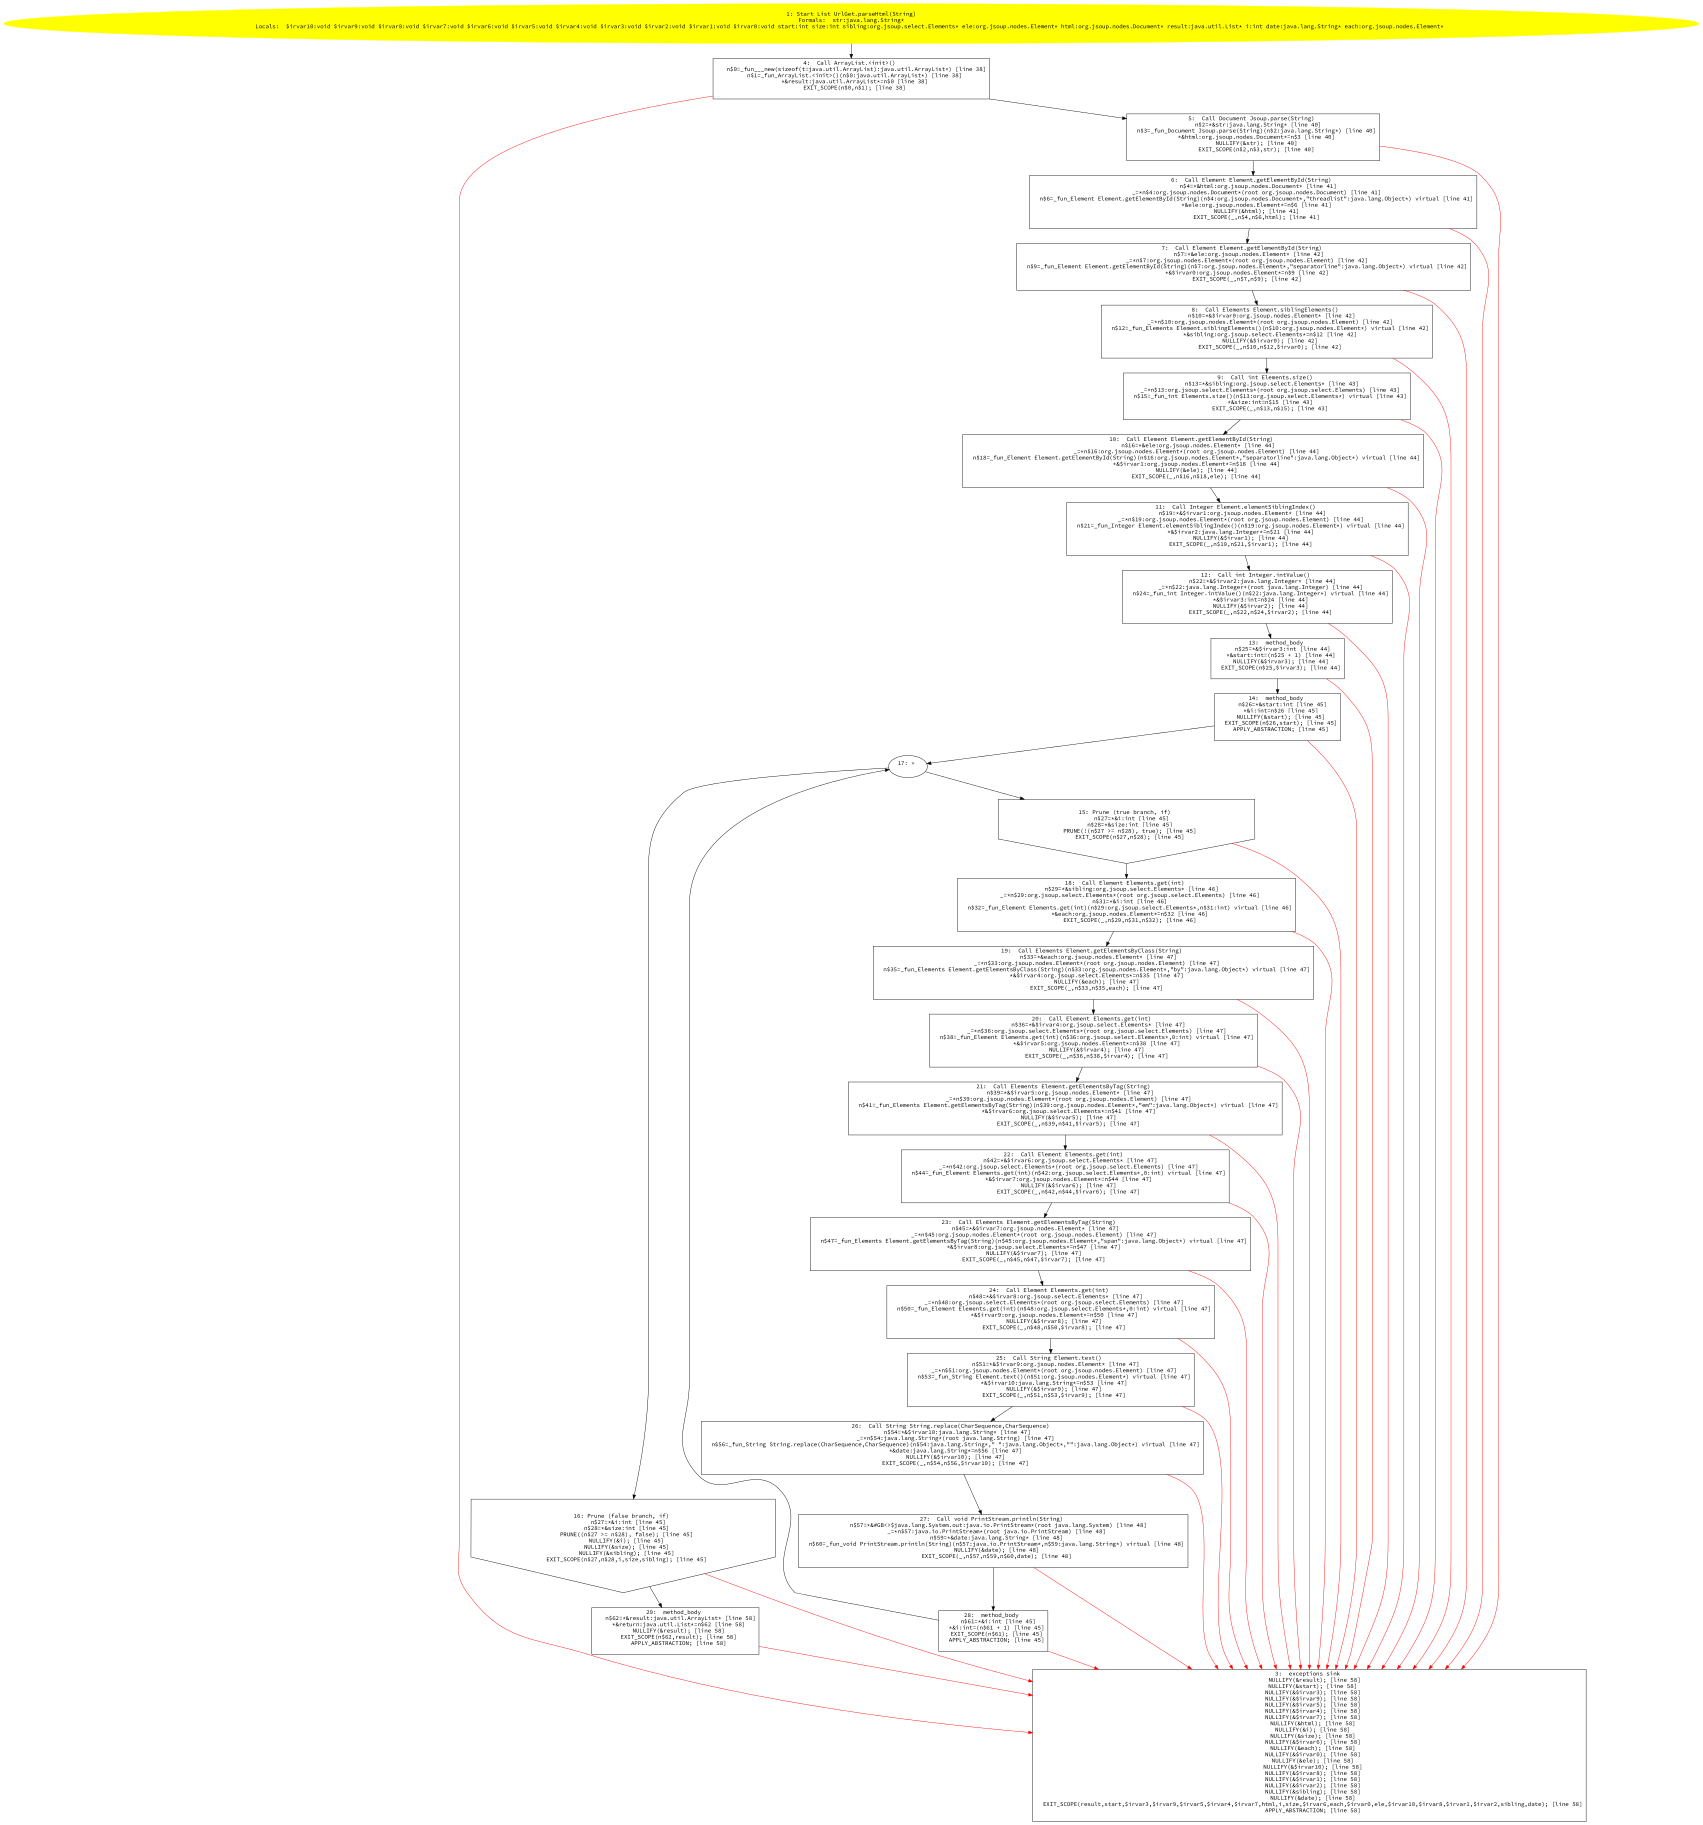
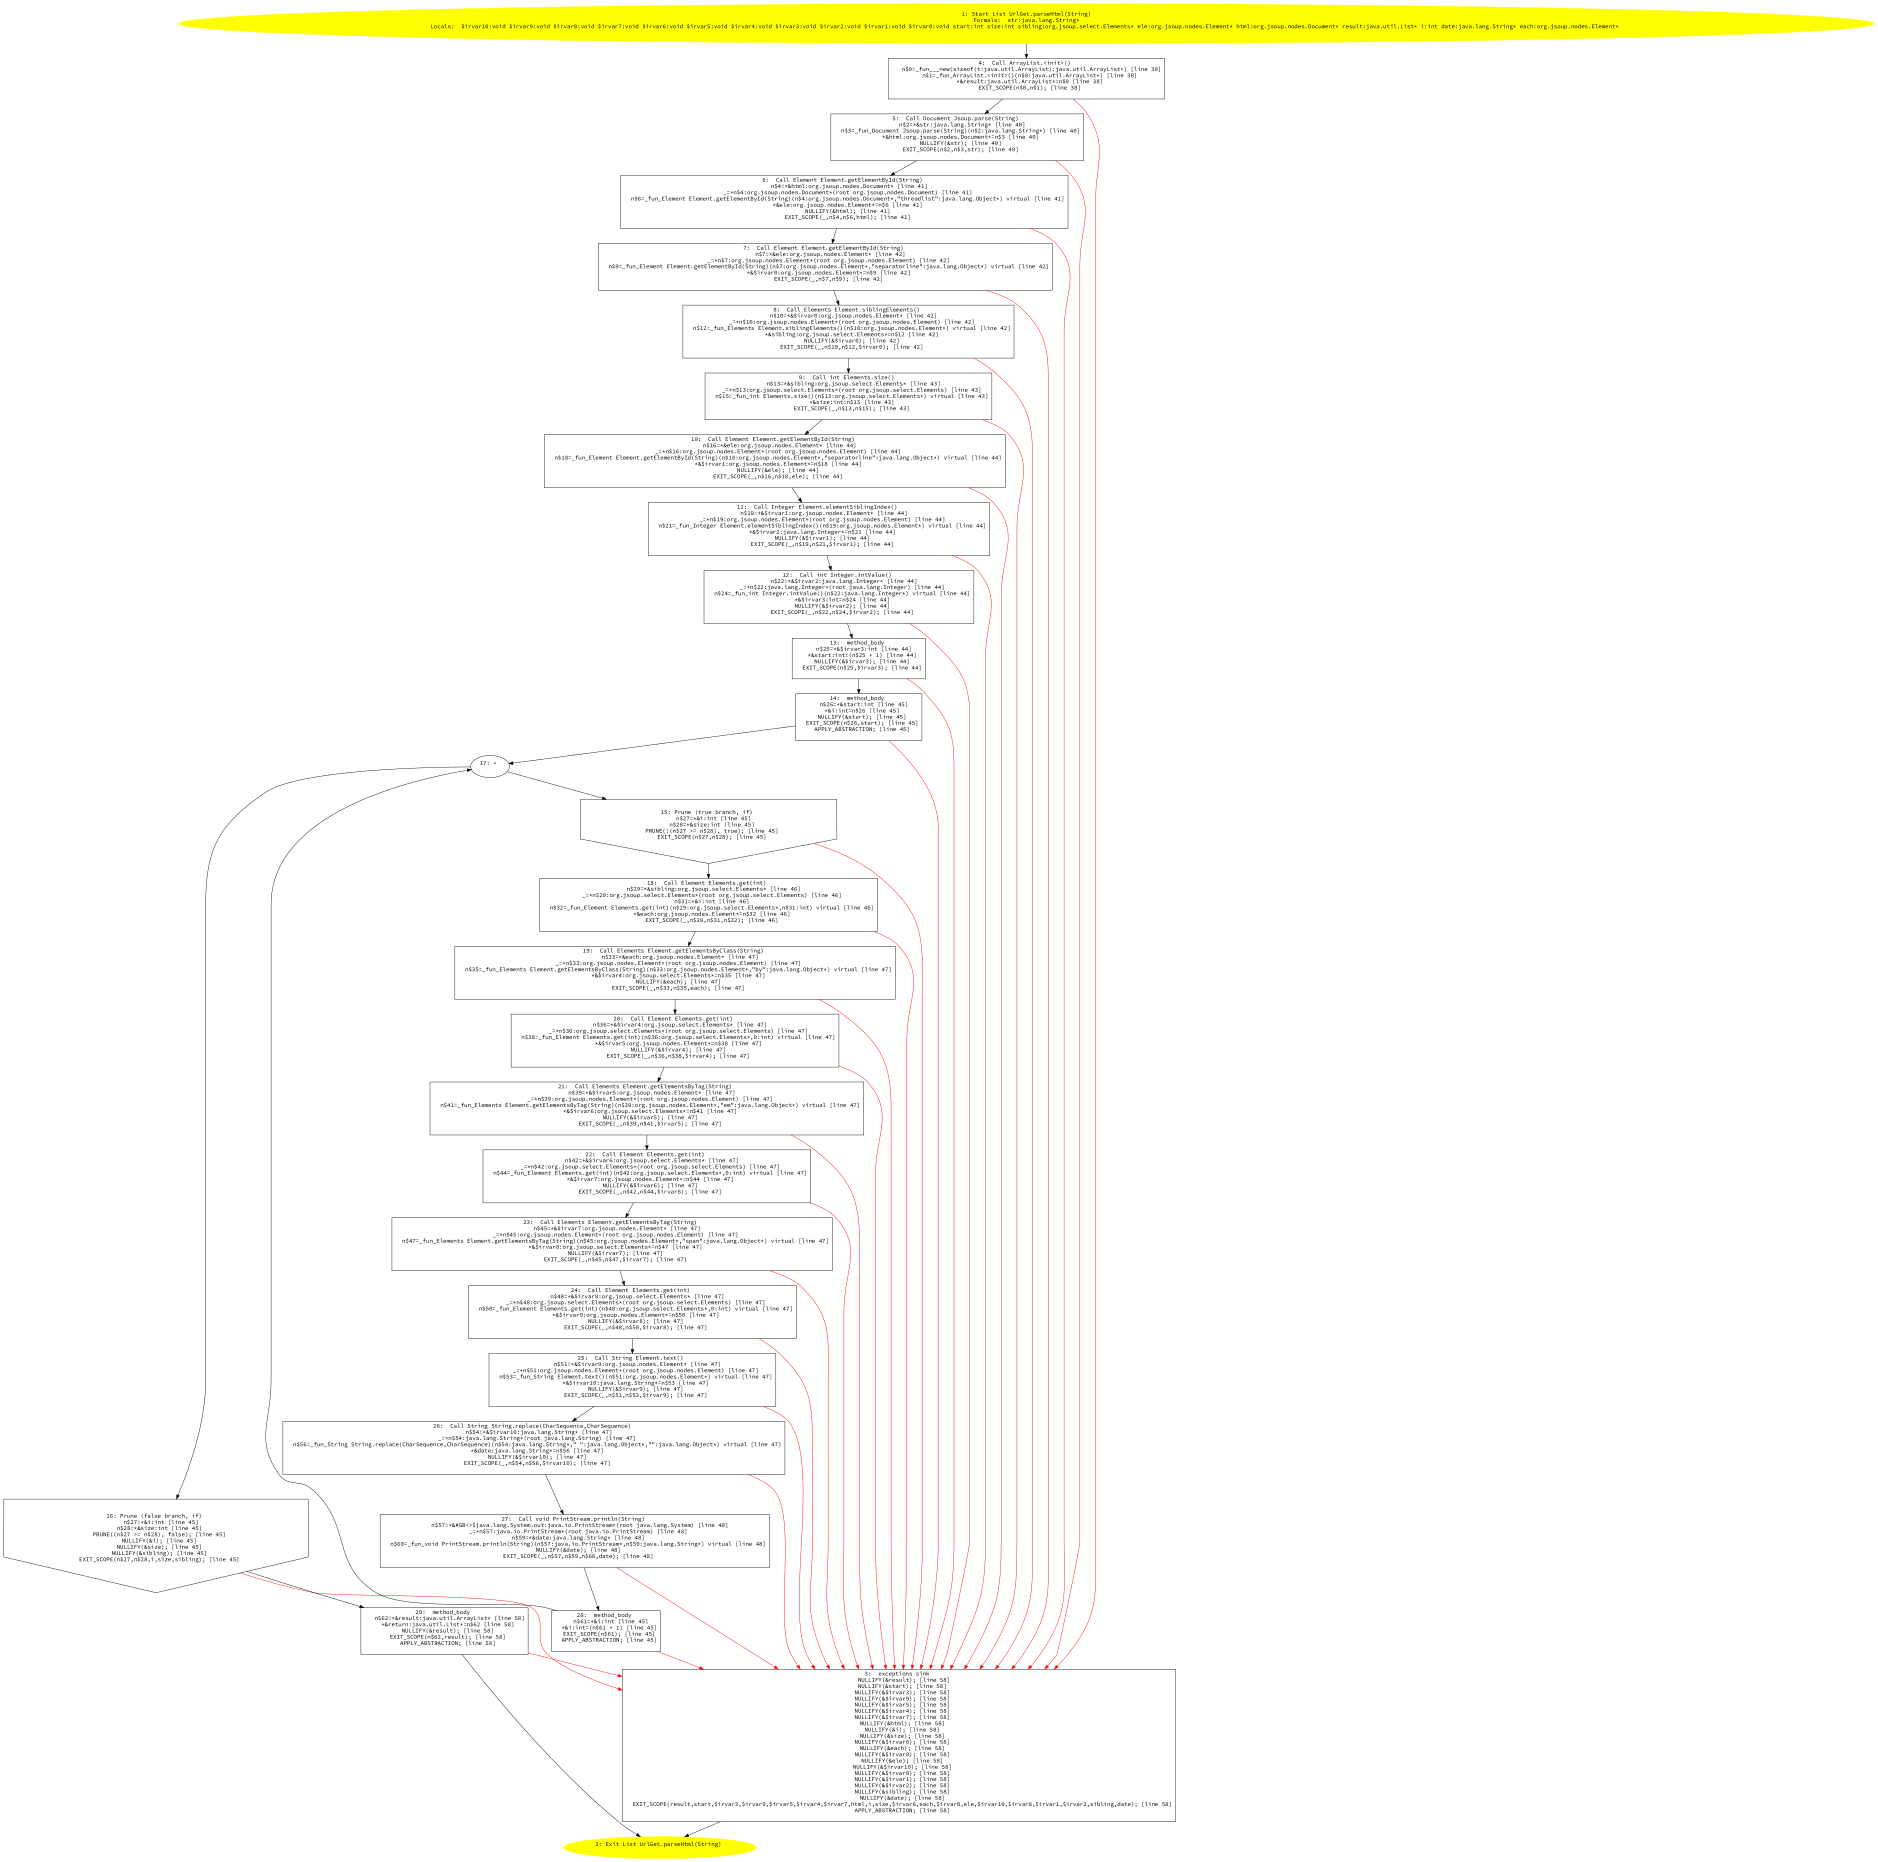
node "2: Exit List UrlGet.parseHtml(String)": added
